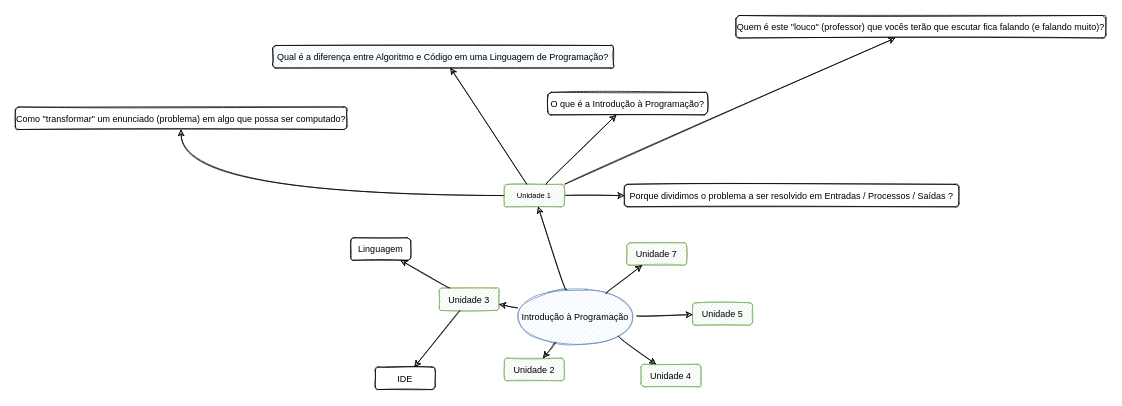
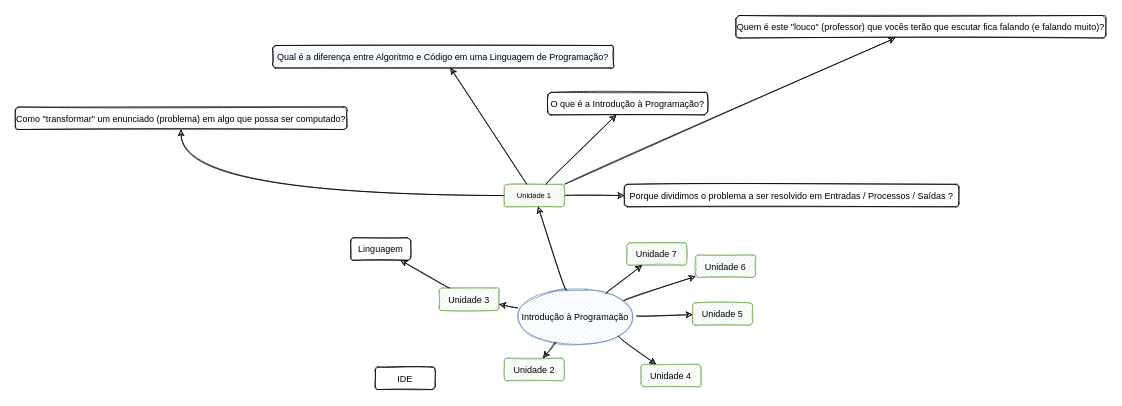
node "Unidade 6": added
edge "Introdução à Programação" -> "Unidade 6": added
edge "Unidade 3" -> "IDE": removed
